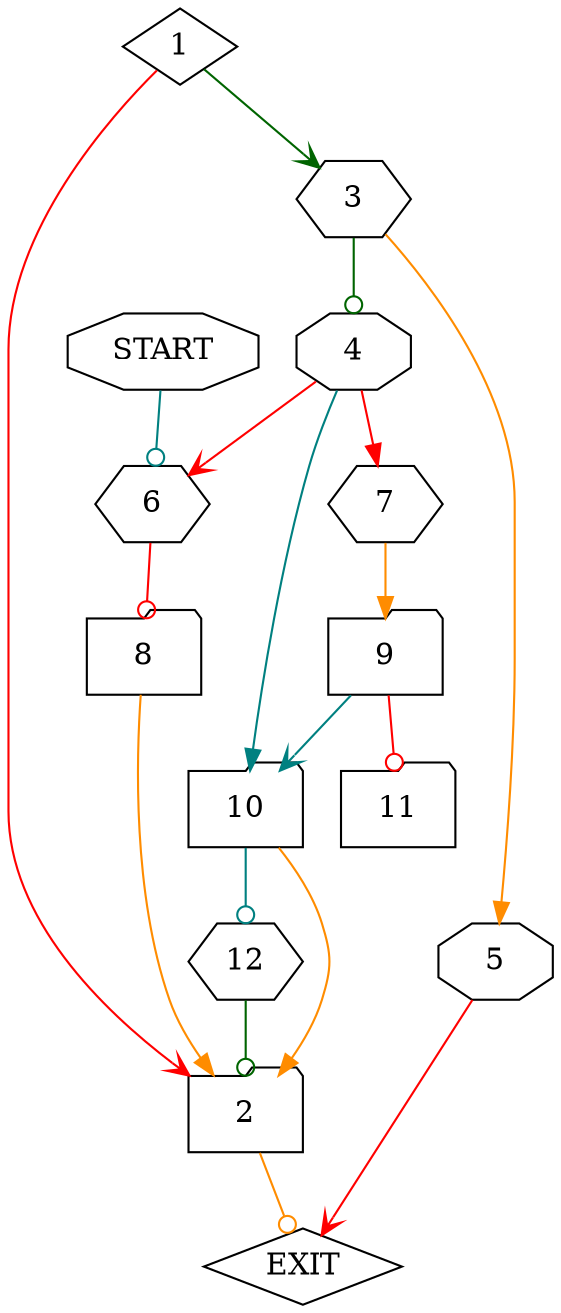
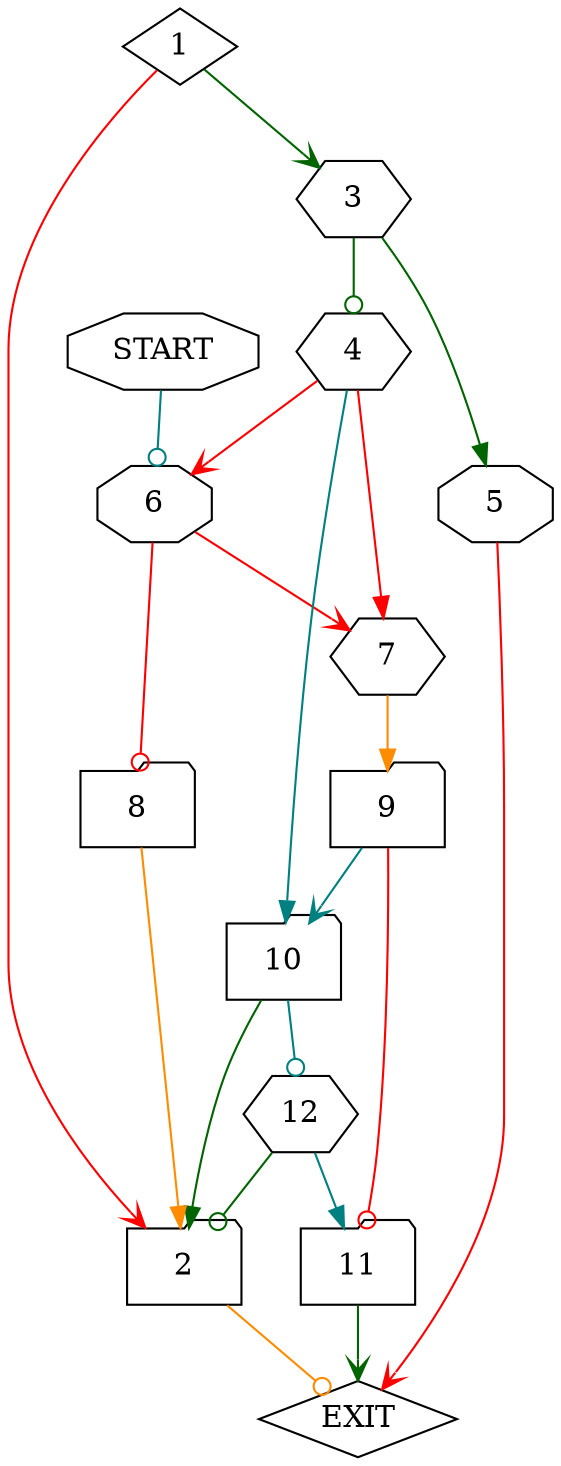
node "4": shape octagon -> hexagon
node "6": shape hexagon -> octagon
edge "3" -> "5": color darkorange -> darkgreen
edge "6" -> "7": added
edge "10" -> "2": color darkorange -> darkgreen
edge "12" -> "11": added
edge "11" -> "EXIT": added
